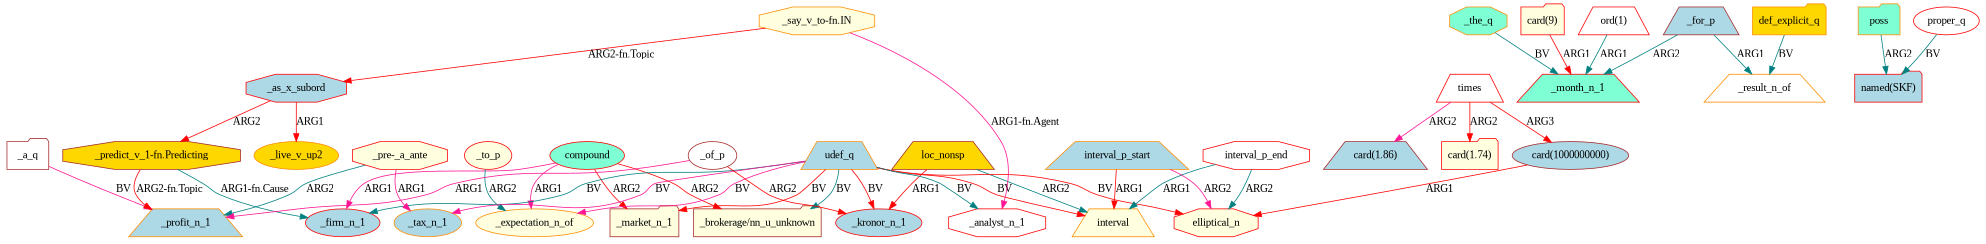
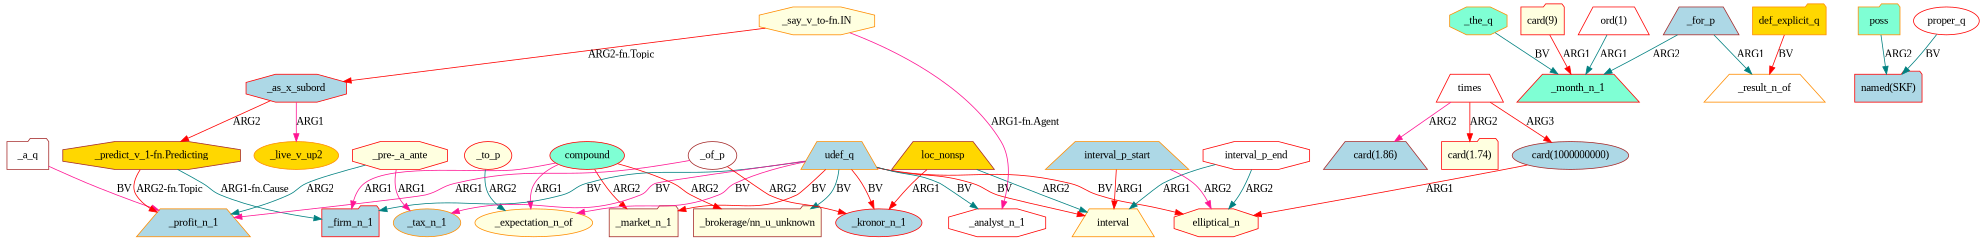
edge "def_explicit_q" -> "_result_n_of": color teal -> red
edge "_as_x_subord" -> "_live_v_up2": color red -> deeppink
node "_firm_n_1": shape ellipse -> folder
